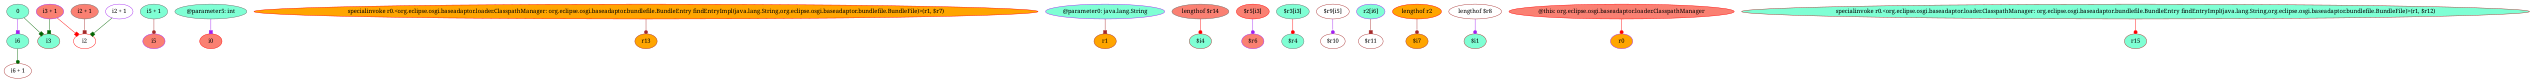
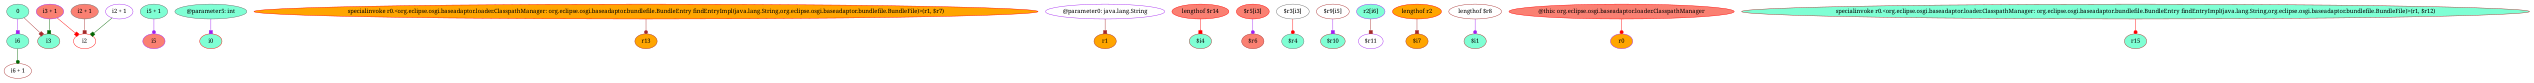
node "@parameter0: java.lang.String": fillcolor aquamarine -> white
node "lengthof $r14": color gray40 -> red
node "$r3[i3]": fillcolor aquamarine -> white
edge "$r9[i5]" -> "$r10": arrowhead dot -> box
edge "lengthof r2" -> "$i7": arrowhead dot -> box
edge "0" -> "i3": color darkgreen -> brown
edge "i5 + 1" -> "i5": color brown -> purple
edge "lengthof $r14" -> "$i4": arrowhead dot -> box
node "i0": fillcolor salmon -> aquamarine
node "$r6": color purple -> brown
node "$r10": fillcolor white -> aquamarine
node "$r11": color brown -> purple
